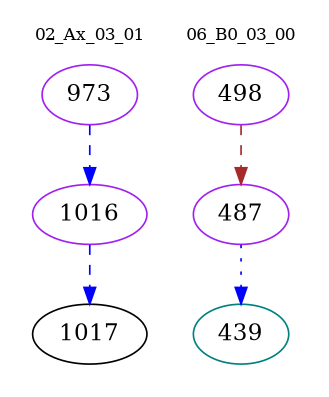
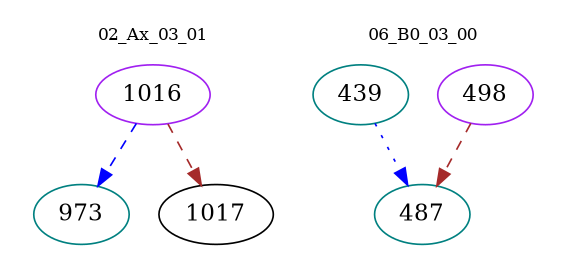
node "973": color purple -> teal
edge "973" -> "1016": reversed
node "487": color purple -> teal
edge "1016" -> "1017": color blue -> brown
edge "487" -> "439": reversed
